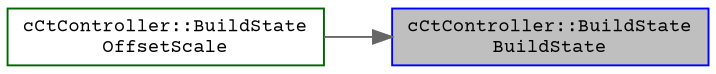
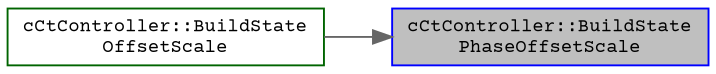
node "cCtController::BuildState BuildState": label "cCtController::BuildState BuildState" -> "cCtController::BuildState PhaseOffsetScale"
